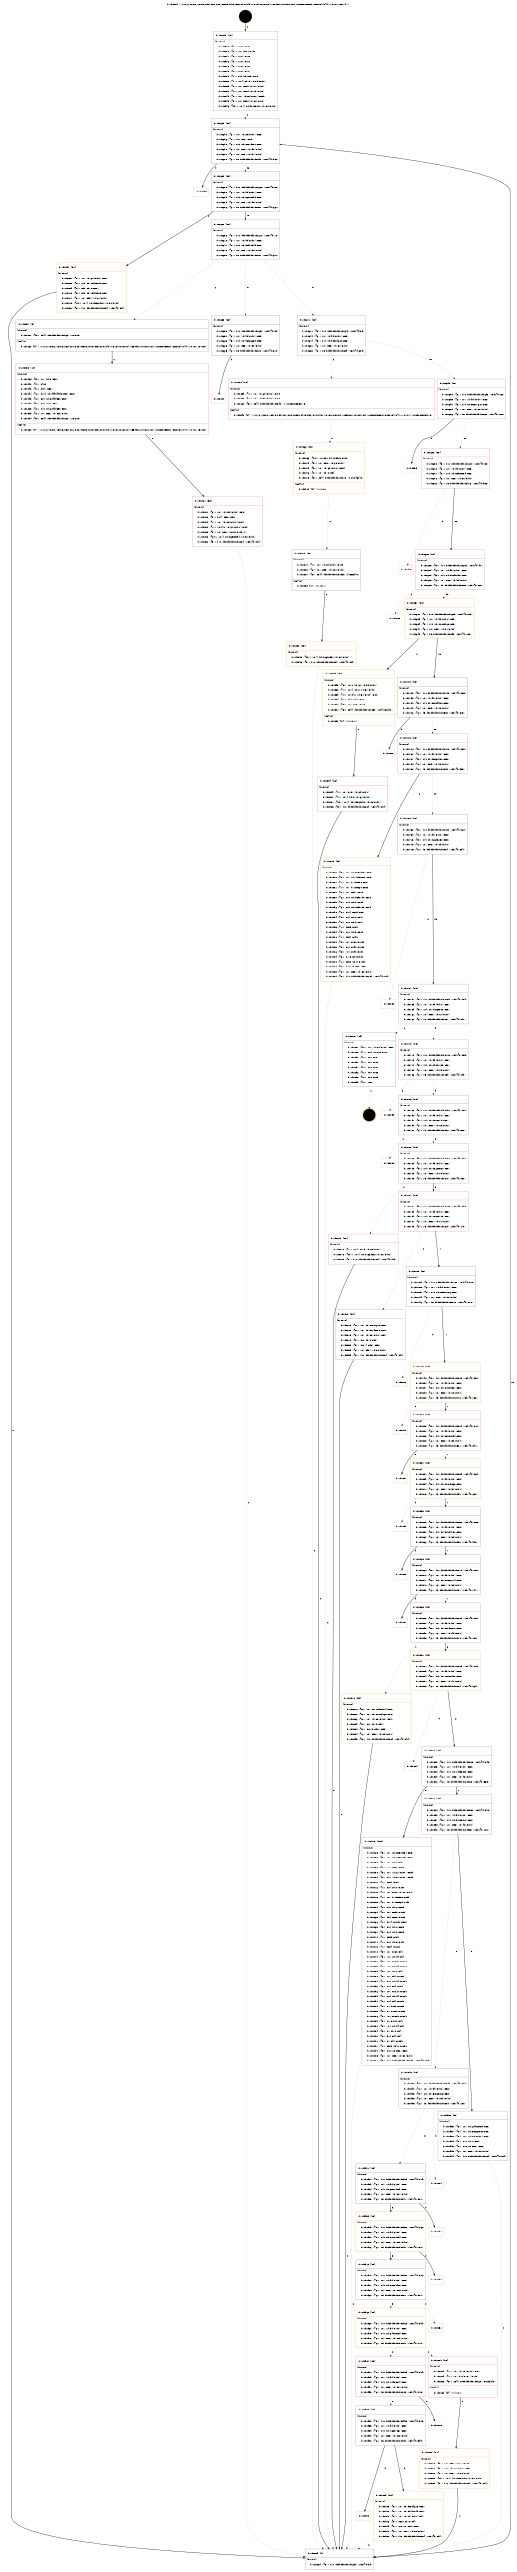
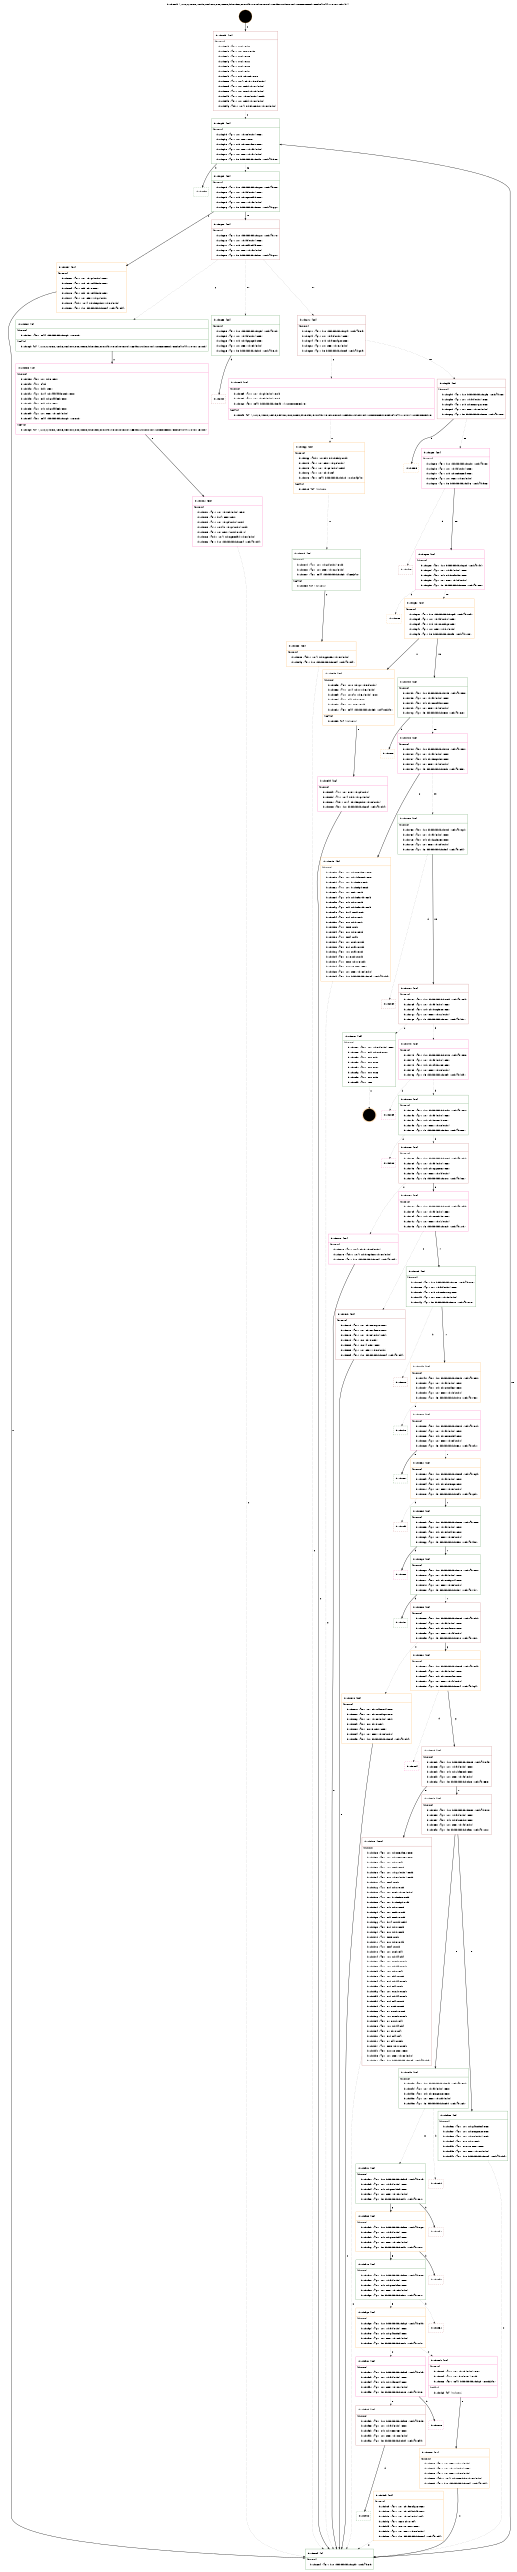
edge "0x4017fc [28]" -> "0x401818 [28]": removed, label "7"
edge "0x4018dc [28]" -> "0x4018f8 [28]": style dotted -> bold
edge "0x4019a0 [28]" -> "0x401bc9 [30]": removed, label "2"
